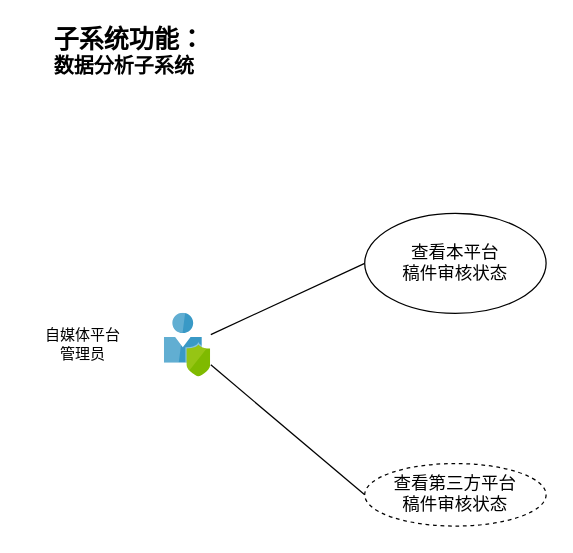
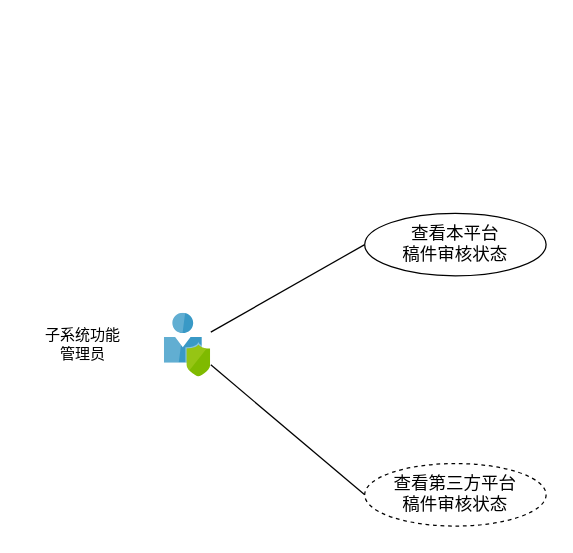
node "子系统功能：数据分析子系统": removed
node "查看本平台 稿件审核状态": size 181x100 -> 181x63
node "自媒体平台 管理员": label "自媒体平台 管理员" -> "子系统功能 管理员"
